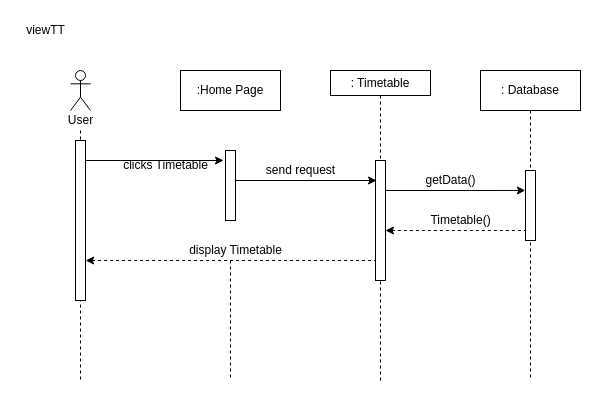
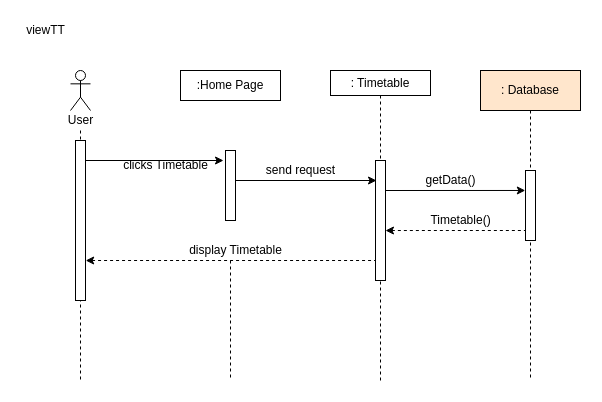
node ":Home Page": size 100x40 -> 100x30
node ": Database": fillcolor #ffffff -> #ffe6cc
